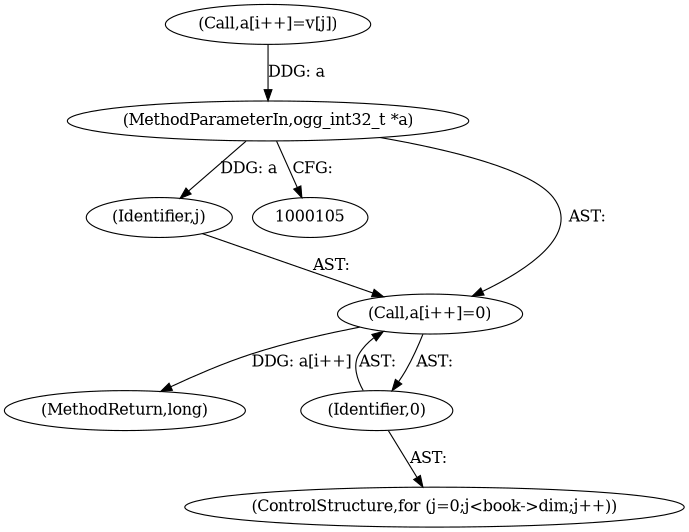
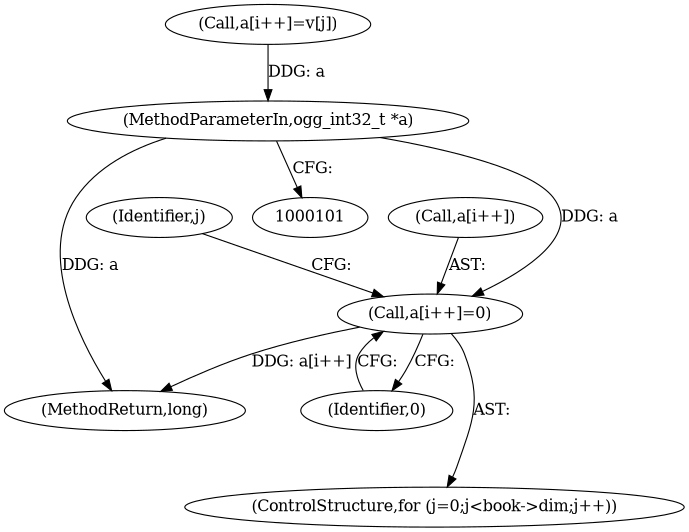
edge "(MethodParameterIn,ogg_int32_t *a)" -> "(Identifier,j)": now "(MethodParameterIn,ogg_int32_t *a)" -> "(MethodReturn,long)"
node "1000105": label "1000105" -> "1000101"
node "(Call,a[i++])": added
edge "(MethodParameterIn,ogg_int32_t *a)" -> "(Call,a[i++]=0)": label "AST: " -> "DDG: a"
edge "(Identifier,j)" -> "(Call,a[i++]=0)": label "AST: " -> "CFG: "
edge "(Identifier,0)" -> "(Call,a[i++]=0)": label "AST: " -> "CFG: "
edge "(Call,a[i++]=0)" -> "(Identifier,0)": label "AST: " -> "CFG: "
edge "(Identifier,0)" -> "(ControlStructure,for (j=0;j<book->dim;j++))": now "(Call,a[i++]=0)" -> "(ControlStructure,for (j=0;j<book->dim;j++))"
